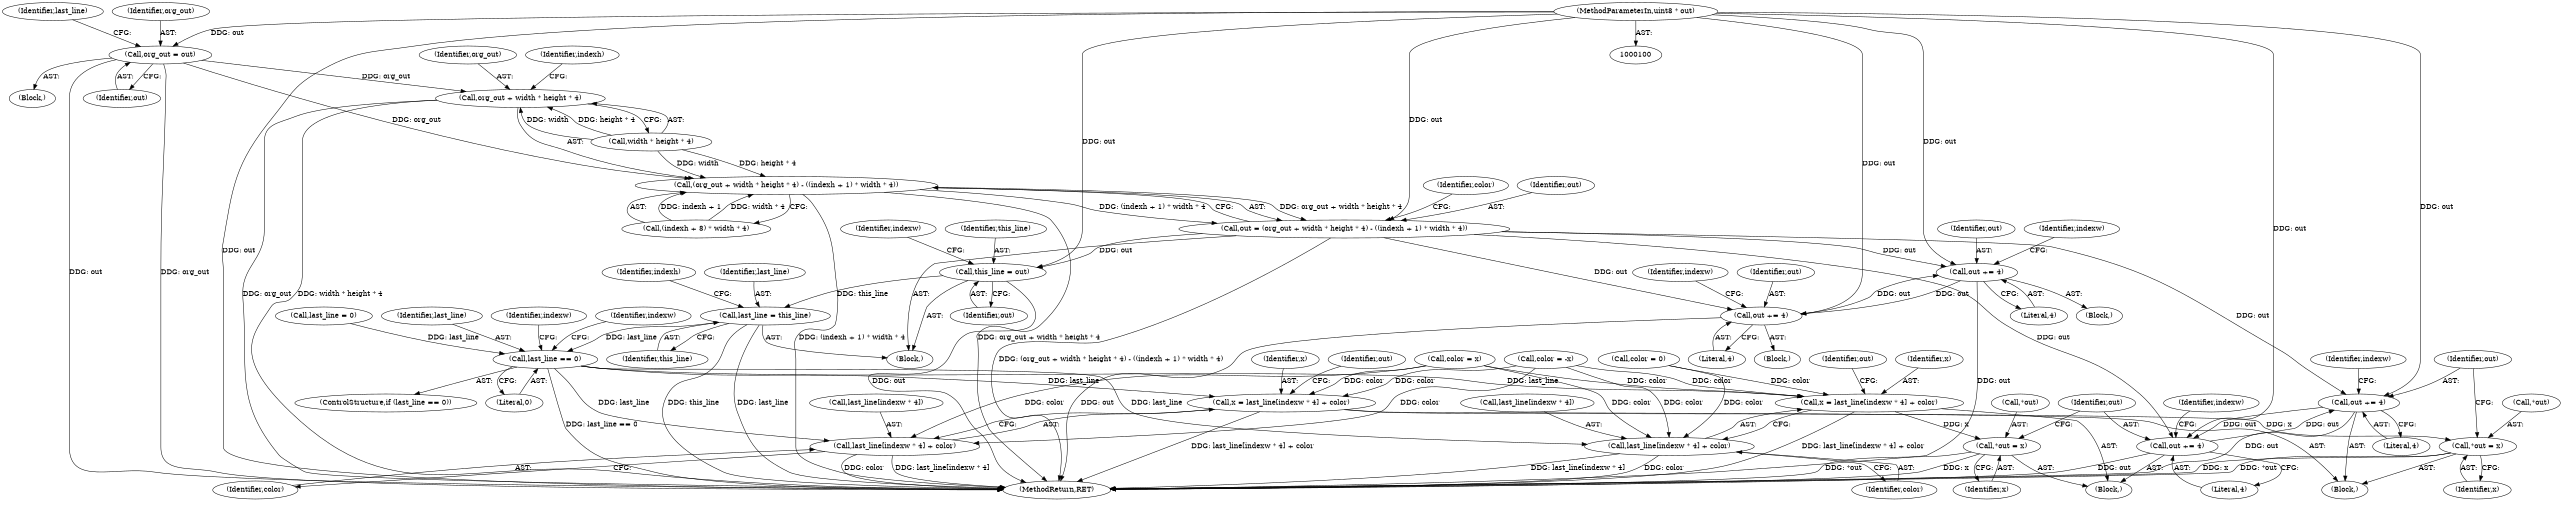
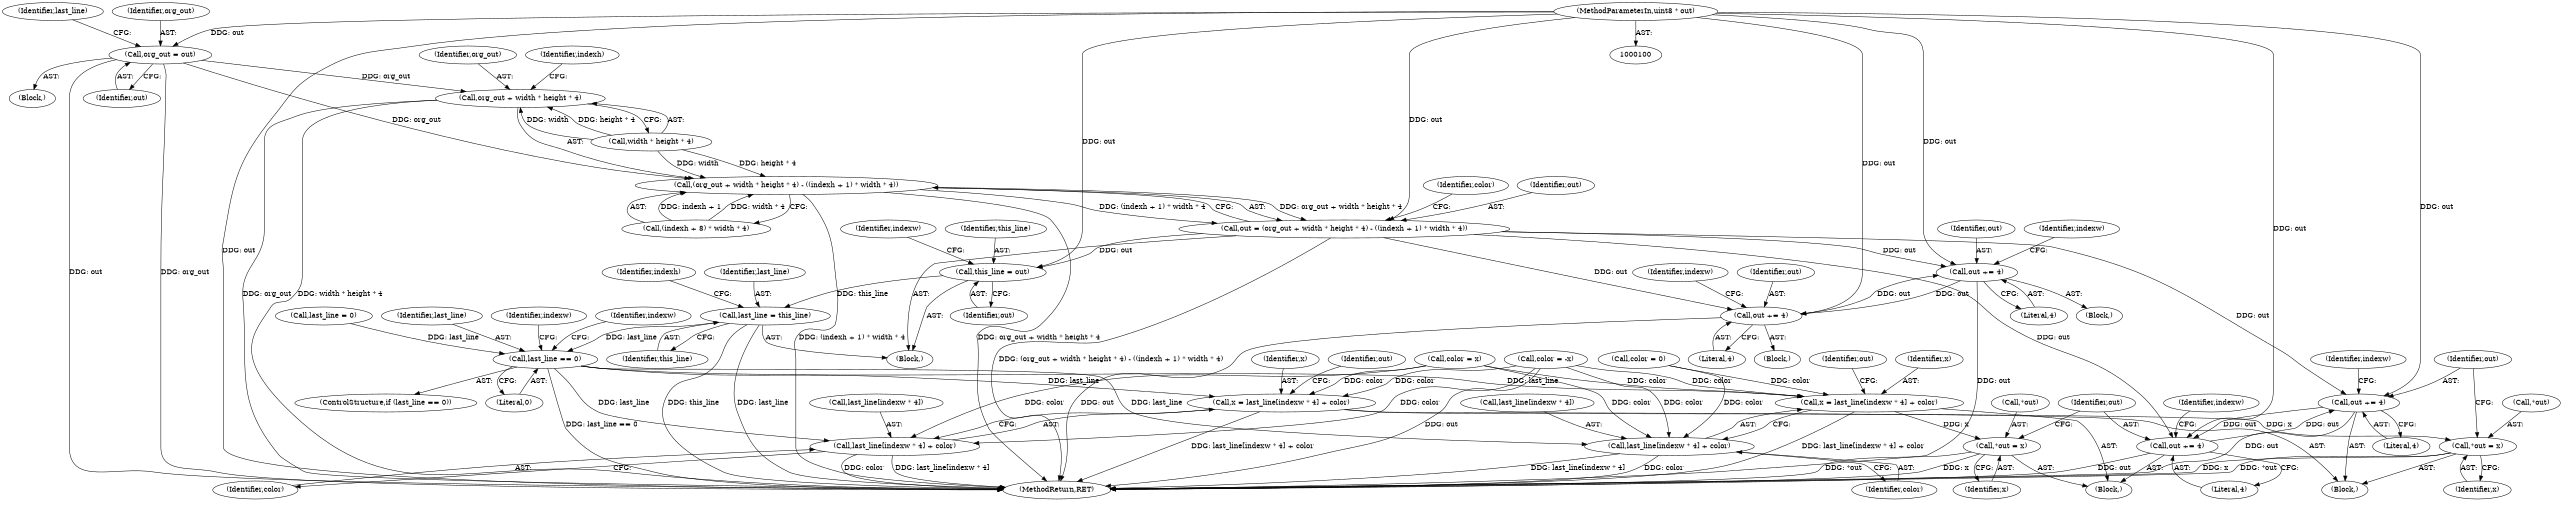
edge "(Call,this_line = out)" -> "(MethodReturn,RET)": now "(Call,color = -x)" -> "(MethodReturn,RET)"
